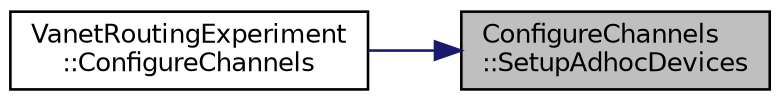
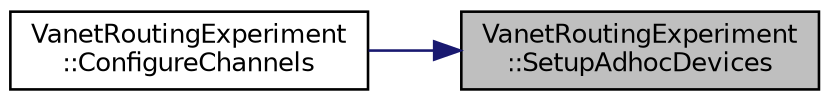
node "ConfigureChannels ::SetupAdhocDevices": label "ConfigureChannels ::SetupAdhocDevices" -> "VanetRoutingExperiment ::SetupAdhocDevices"
